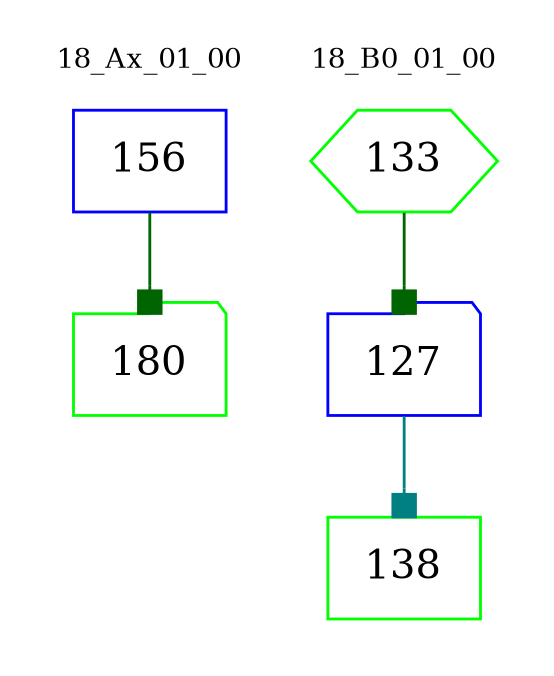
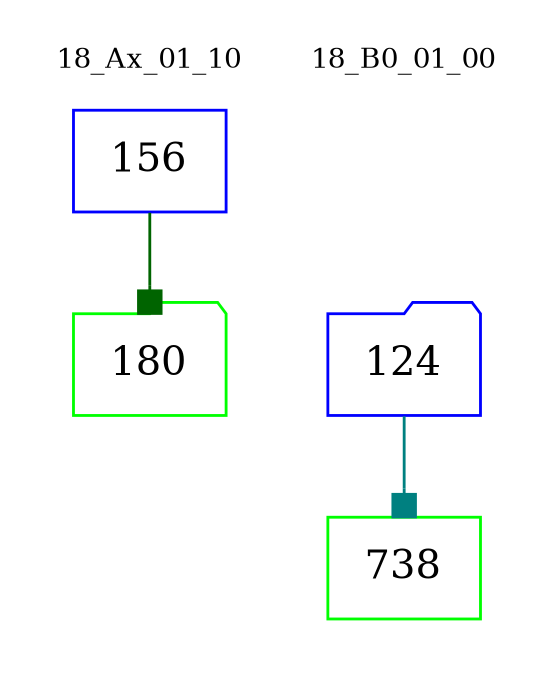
cluster "18_Ax_01_00": label "18_Ax_01_00" -> "18_Ax_01_10"
node "133": removed
node "127": label "127" -> "124"
node "138": label "138" -> "738"
